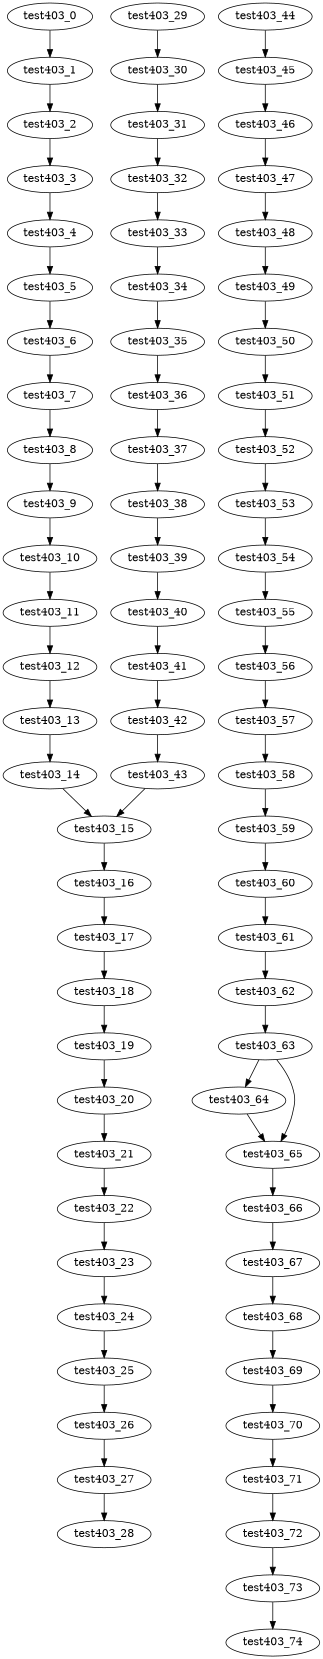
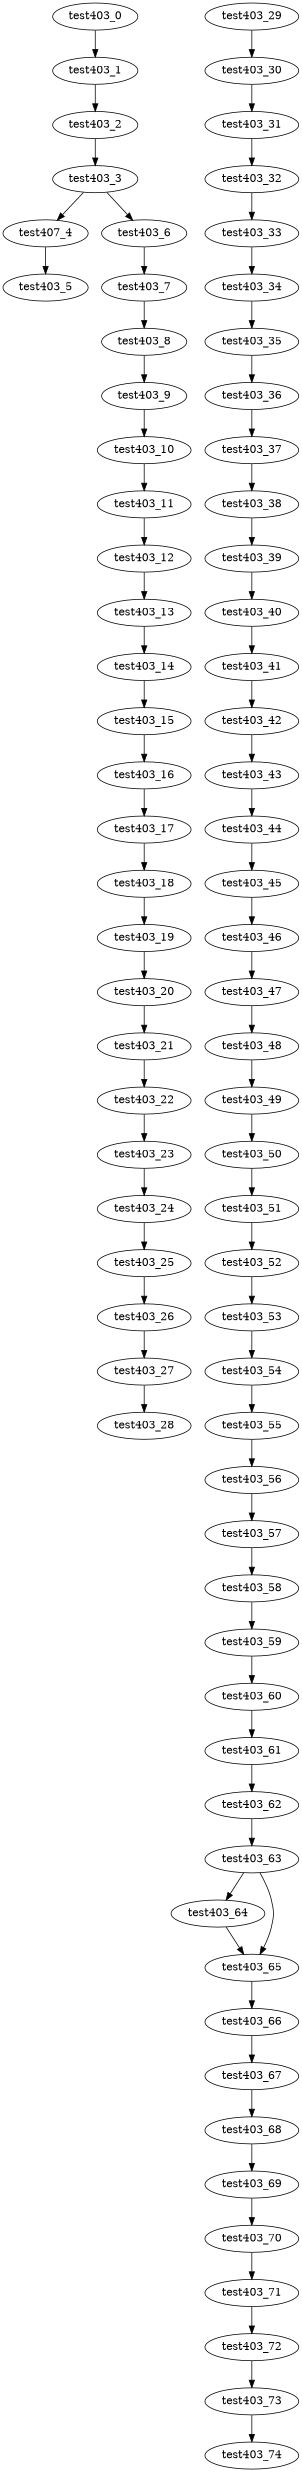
node "test403_4": label "test403_4" -> "test407_4"
edge "test403_5" -> "test403_6": now "test403_3" -> "test403_6"
edge "test403_43" -> "test403_15": now "test403_43" -> "test403_44"
